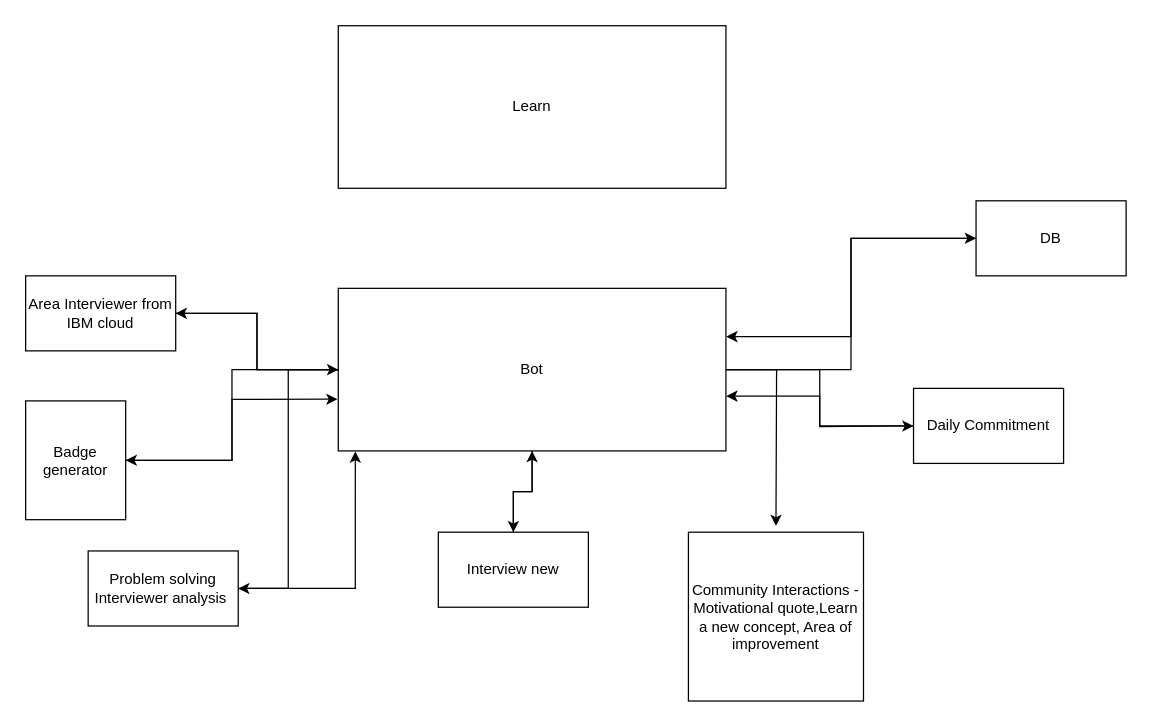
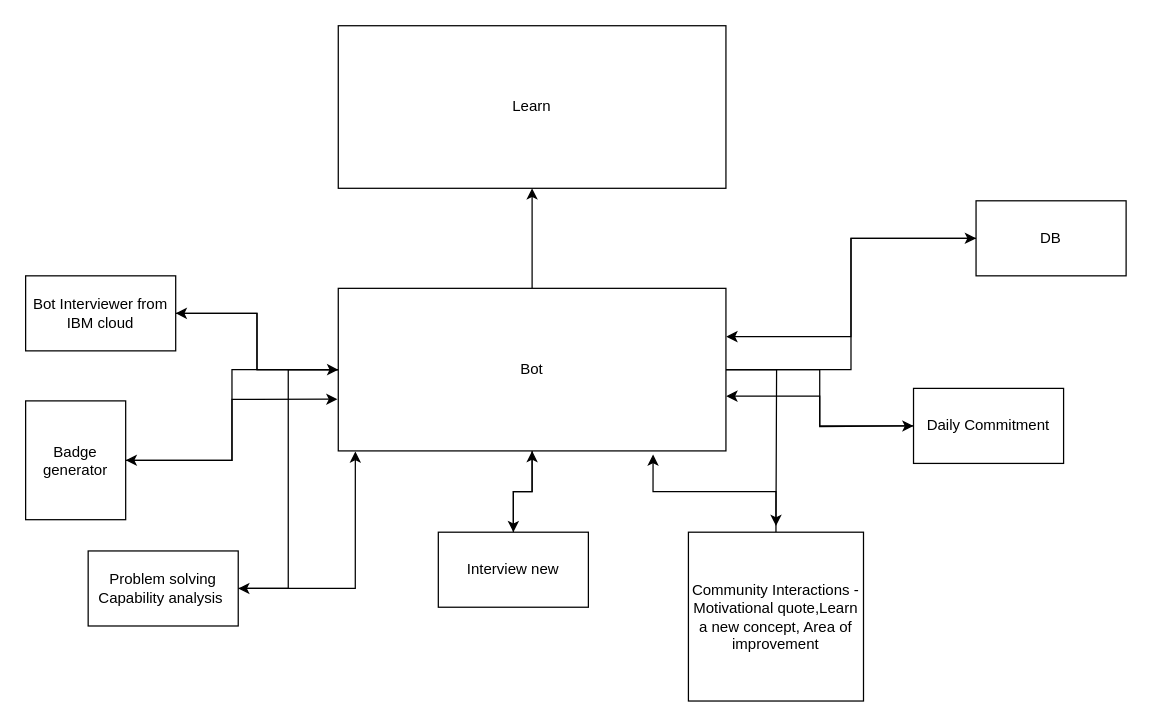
edge "Bot" -> "Learn": added
node "Area Interviewer from IBM cloud": label "Area Interviewer from IBM cloud" -> "Bot Interviewer from IBM cloud"
edge "Community Interactions -Motivational quote,Learn a new concept, Area of improvement" -> "Bot": added
node "Problem solving Interviewer analysis": label "Problem solving Interviewer analysis" -> "Problem solving Capability analysis"
